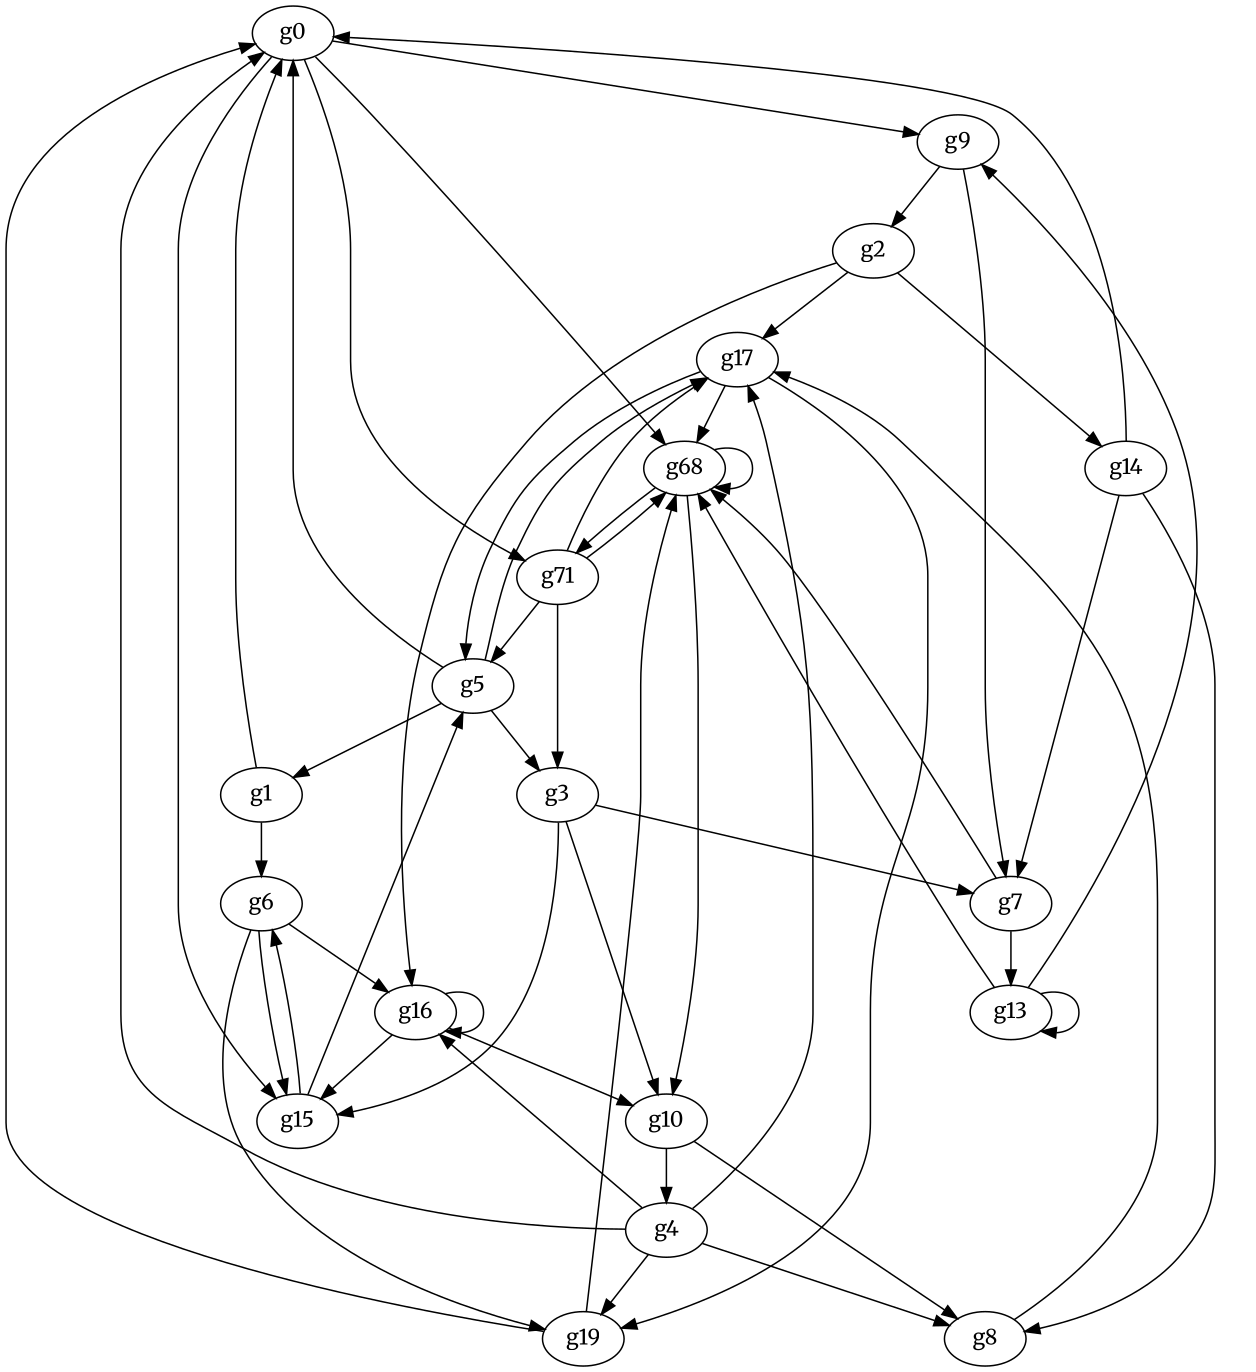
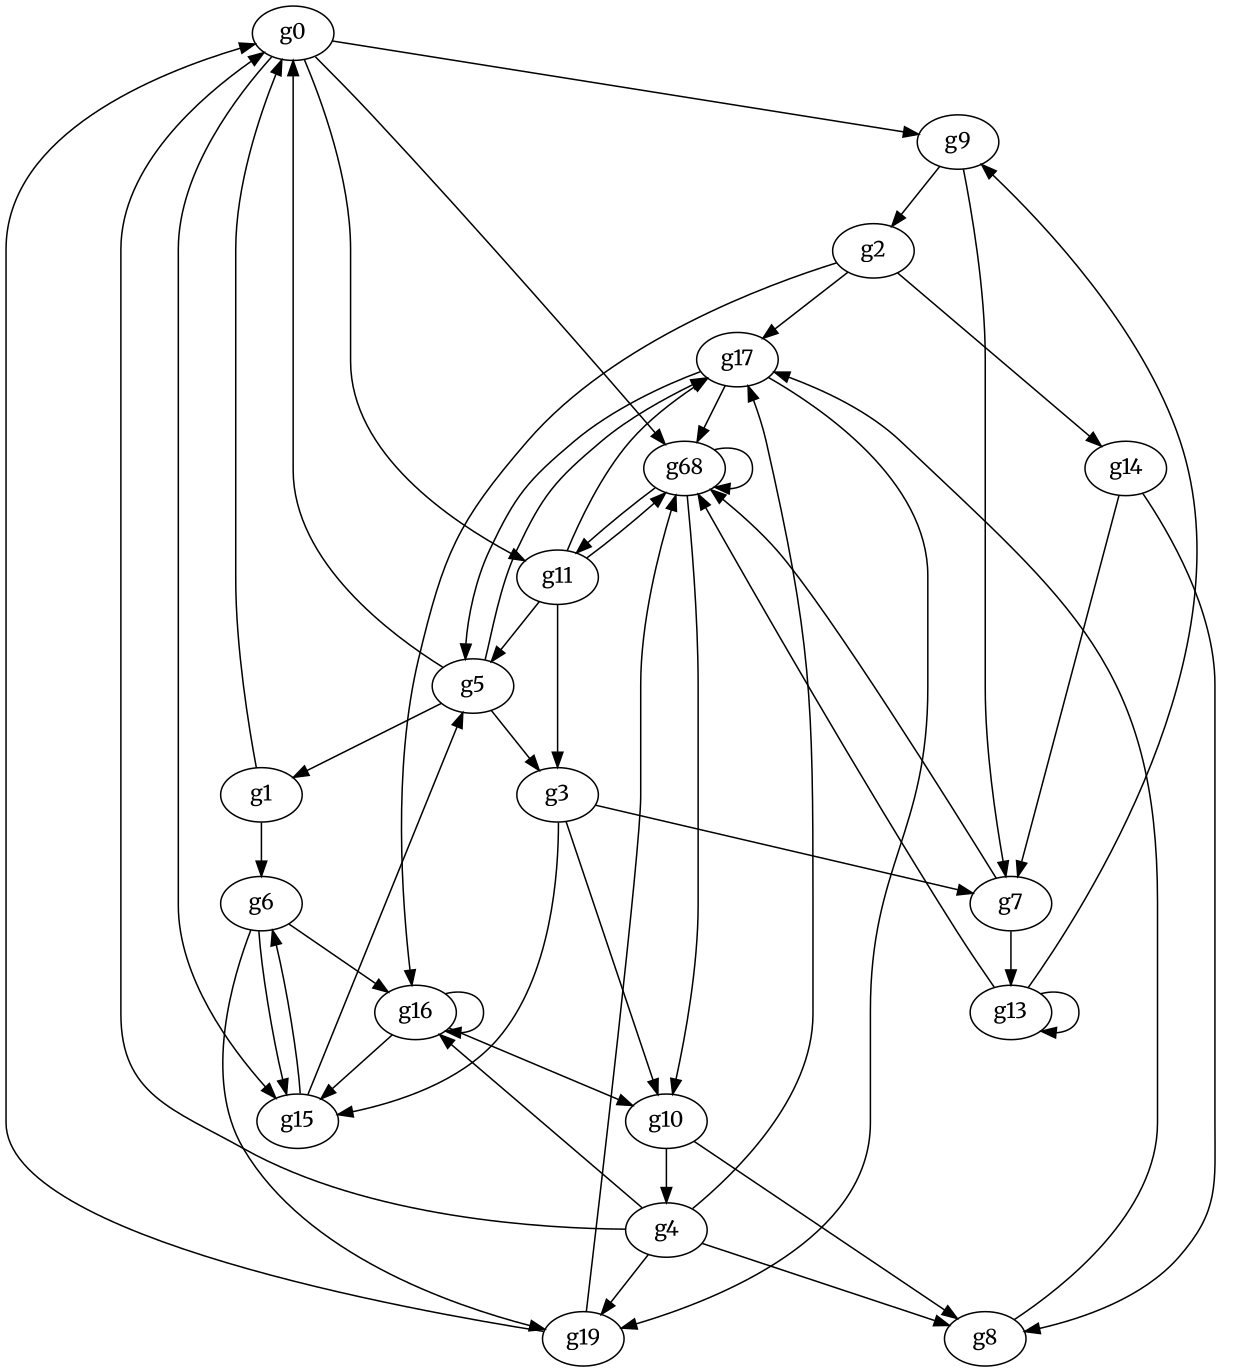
edge "g14" -> "g0": removed
node "g71": label "g71" -> "g11"
